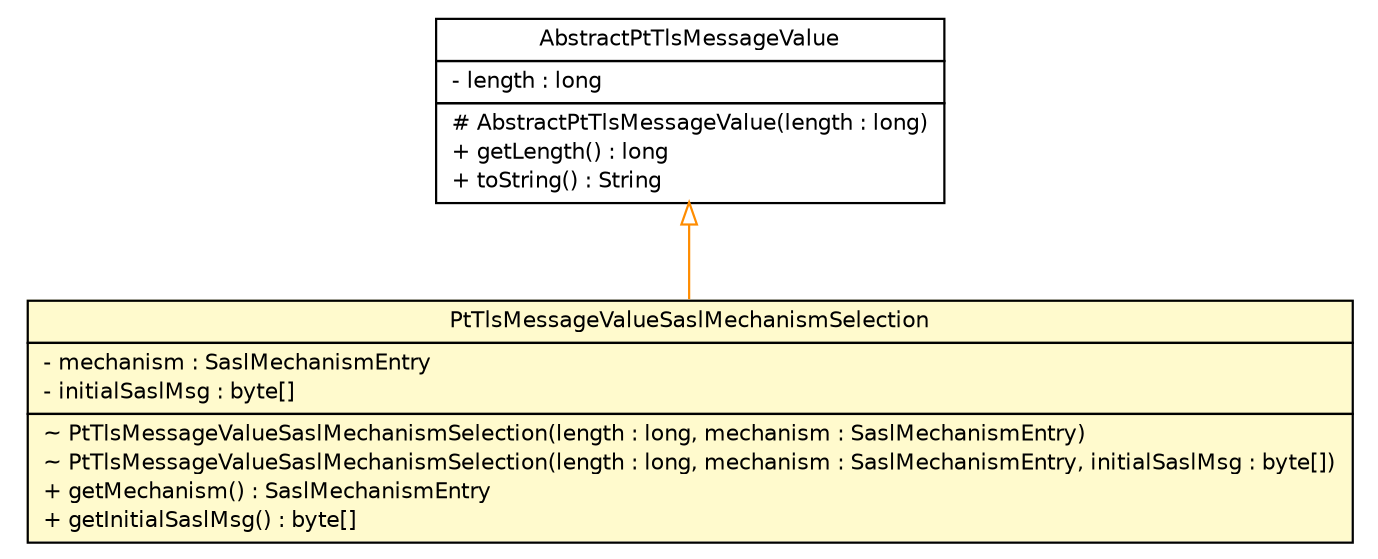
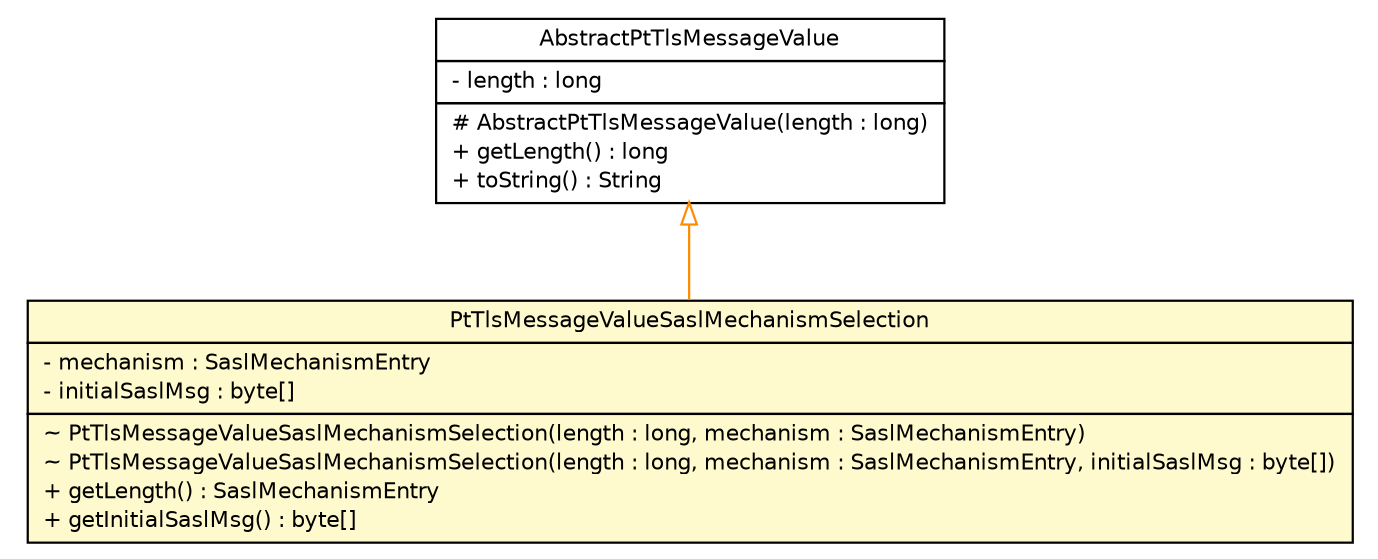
node "PtTlsMessageValueSaslMechanismSelection": text "+ getMechanism() : SaslMechanismEntry" -> "+ getLength() : SaslMechanismEntry"
